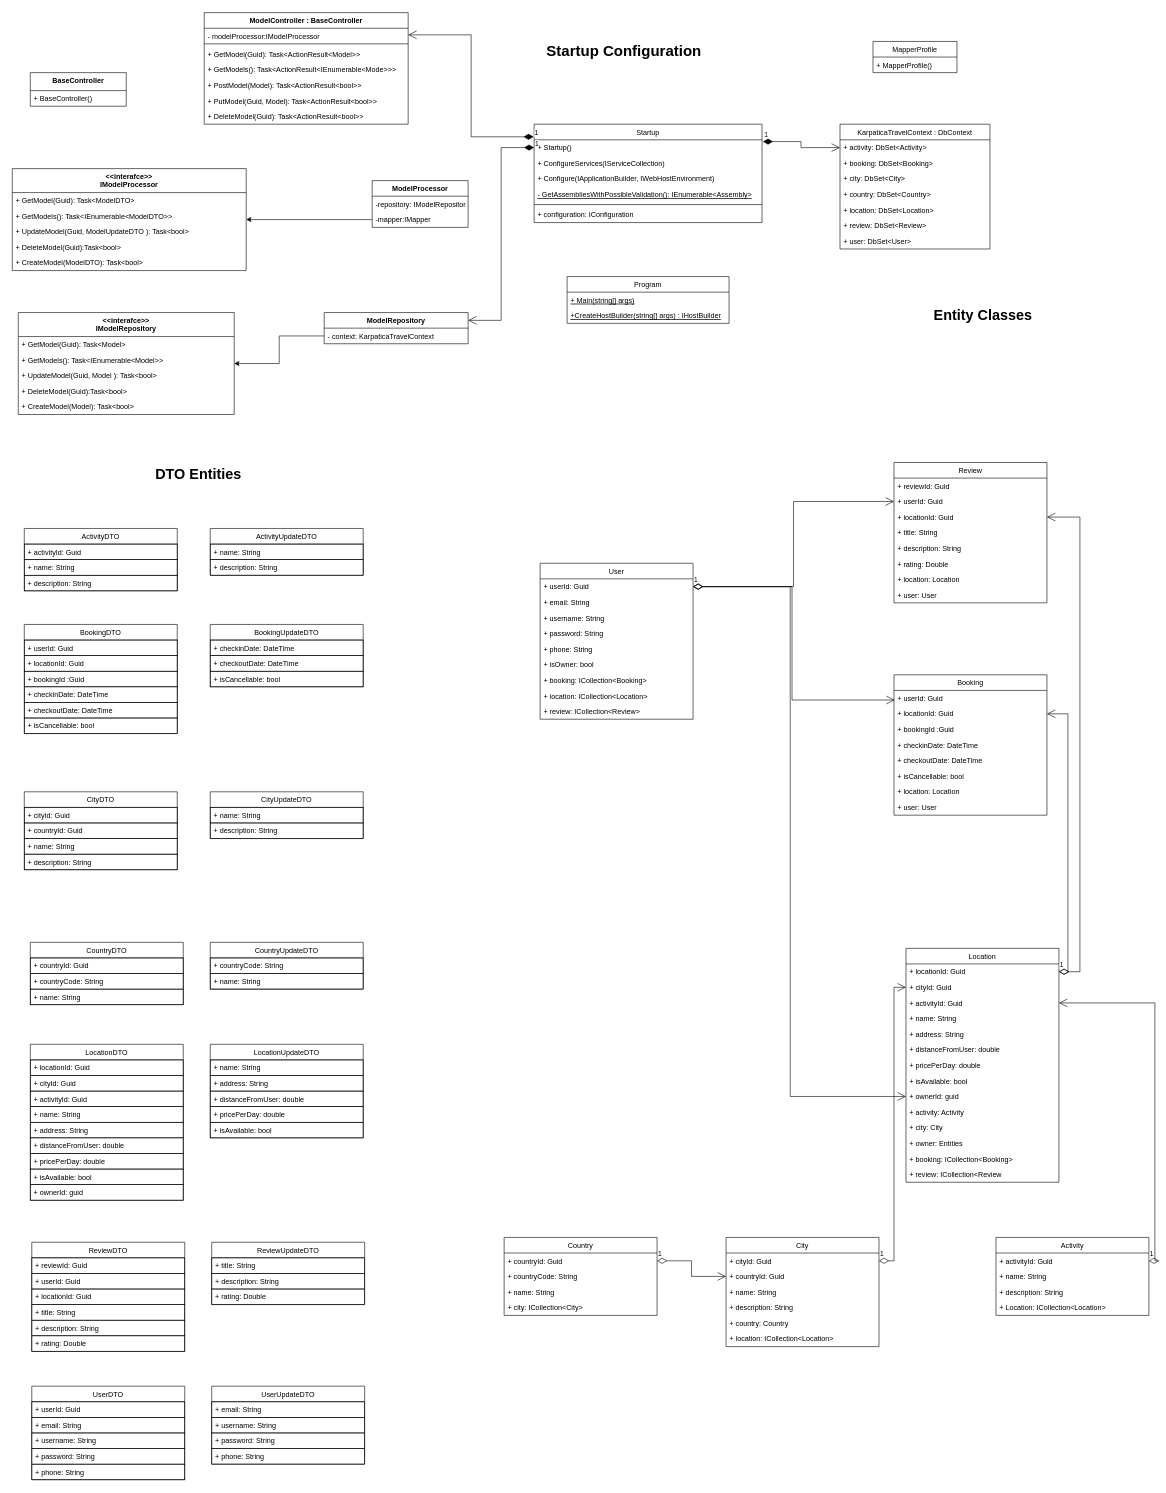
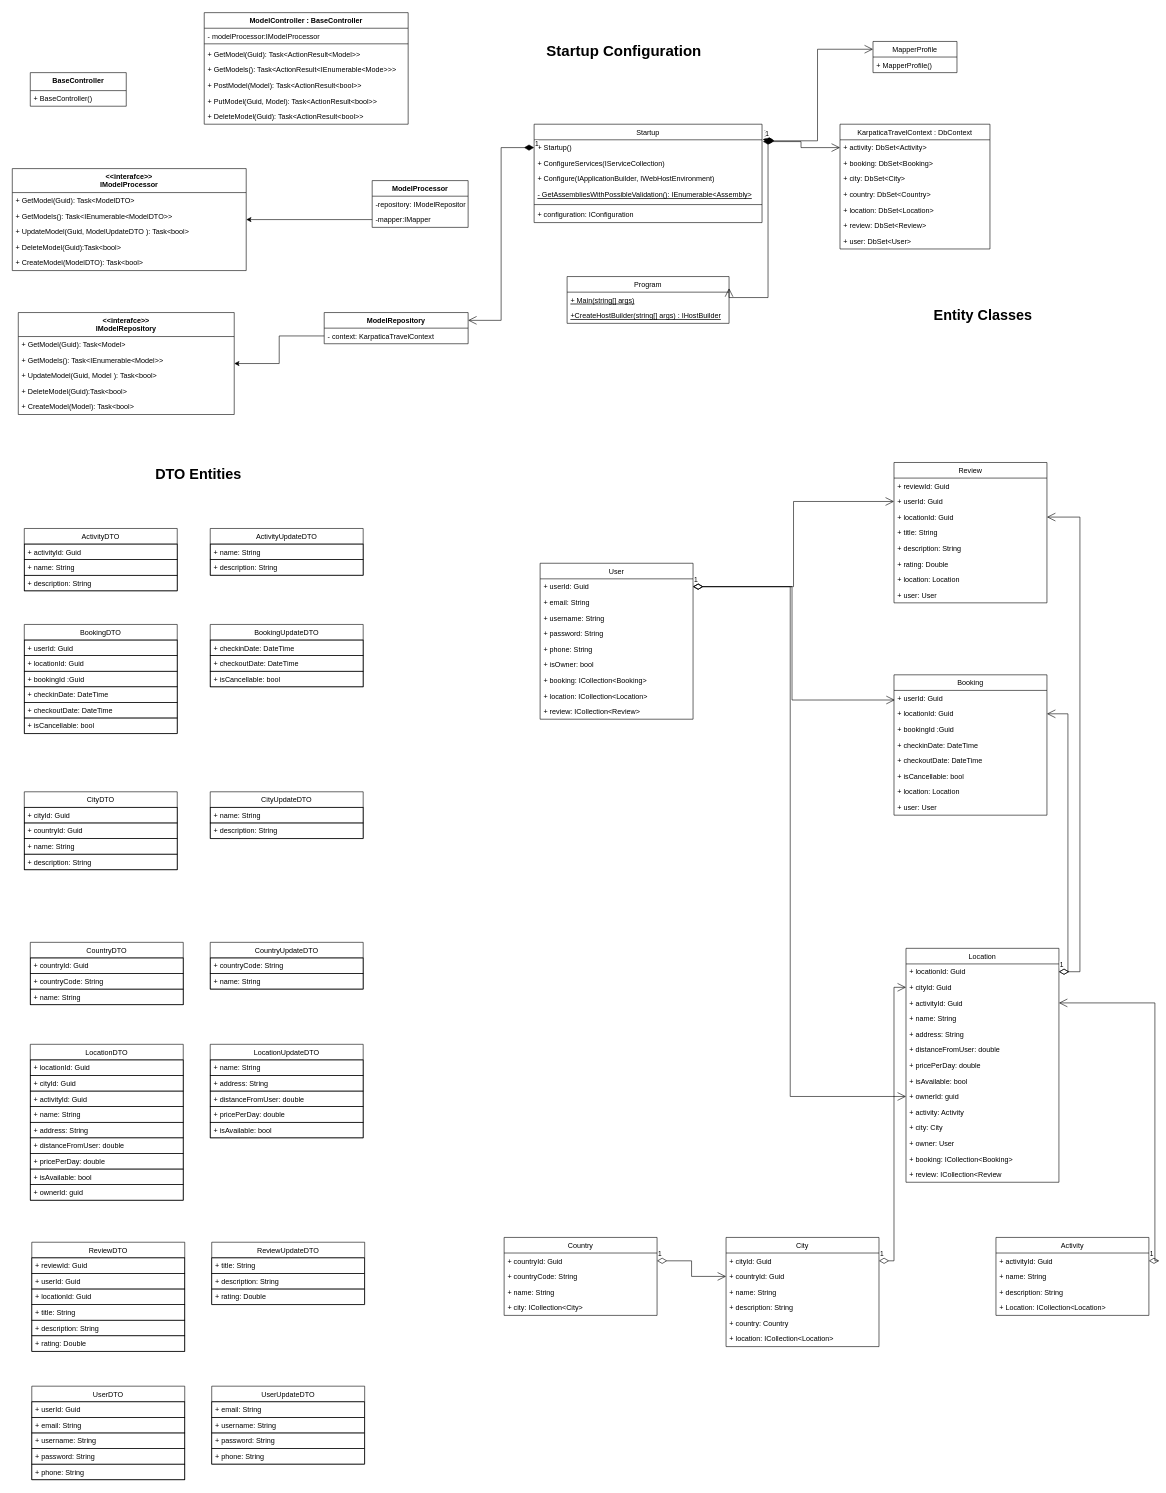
edge "MapperProfile" -- "+ Startup()": added, label "1"
edge "- modelProcessor:IModelProcessor" -- "Startup": removed, label "1"
edge "+ Startup()" -- "Program": added, label "1"
node "+ owner: Entities": label "+ owner: Entities" -> "+ owner: User"
